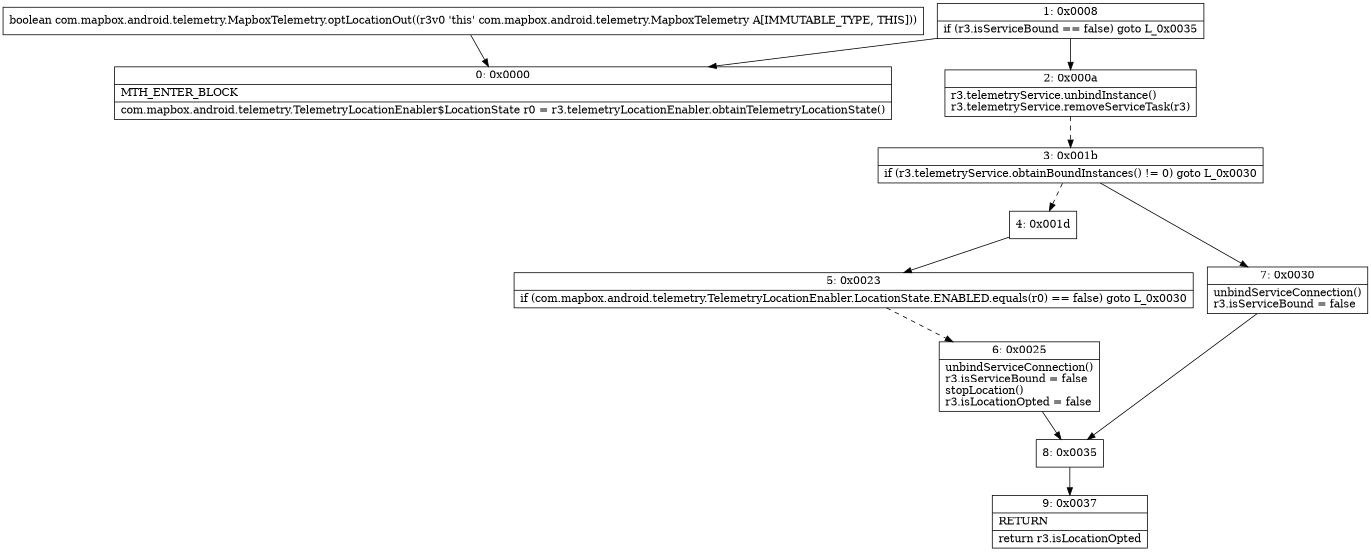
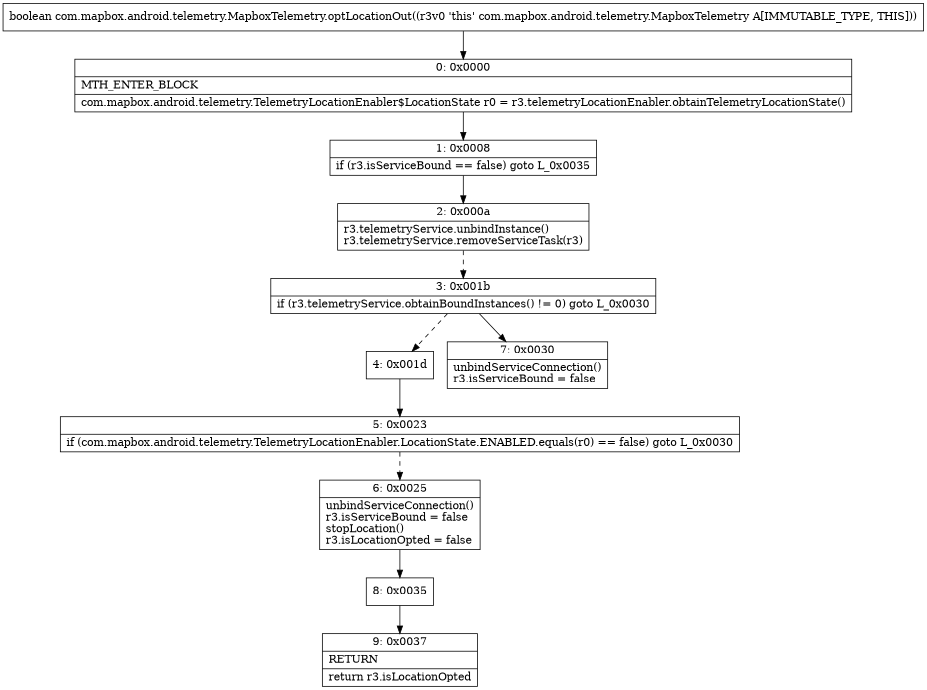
edge "1: 0x0008" -> "0: 0x0000": reversed
edge "7: 0x0030" -> "8: 0x0035": removed
